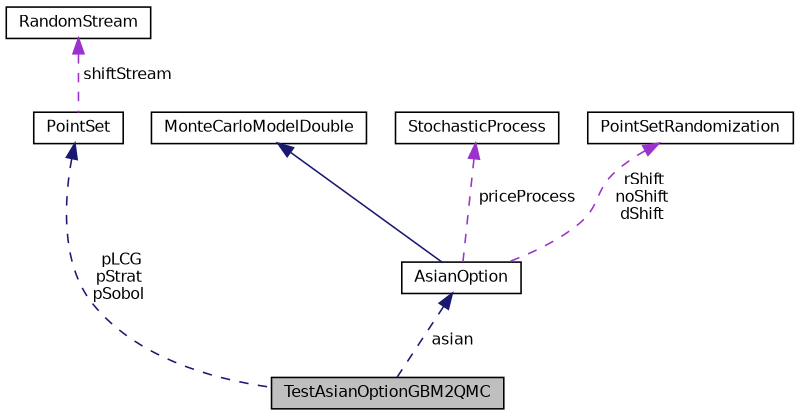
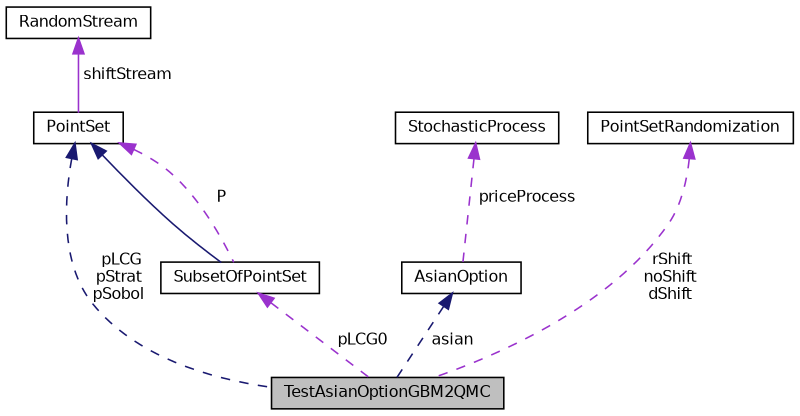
edge "PointSet" -> "RandomStream": style dashed -> solid
node "MonteCarloModelDouble": removed
edge "AsianOption" -> "PointSetRandomization": now "TestAsianOptionGBM2QMC" -> "PointSetRandomization"
node "SubsetOfPointSet": added
